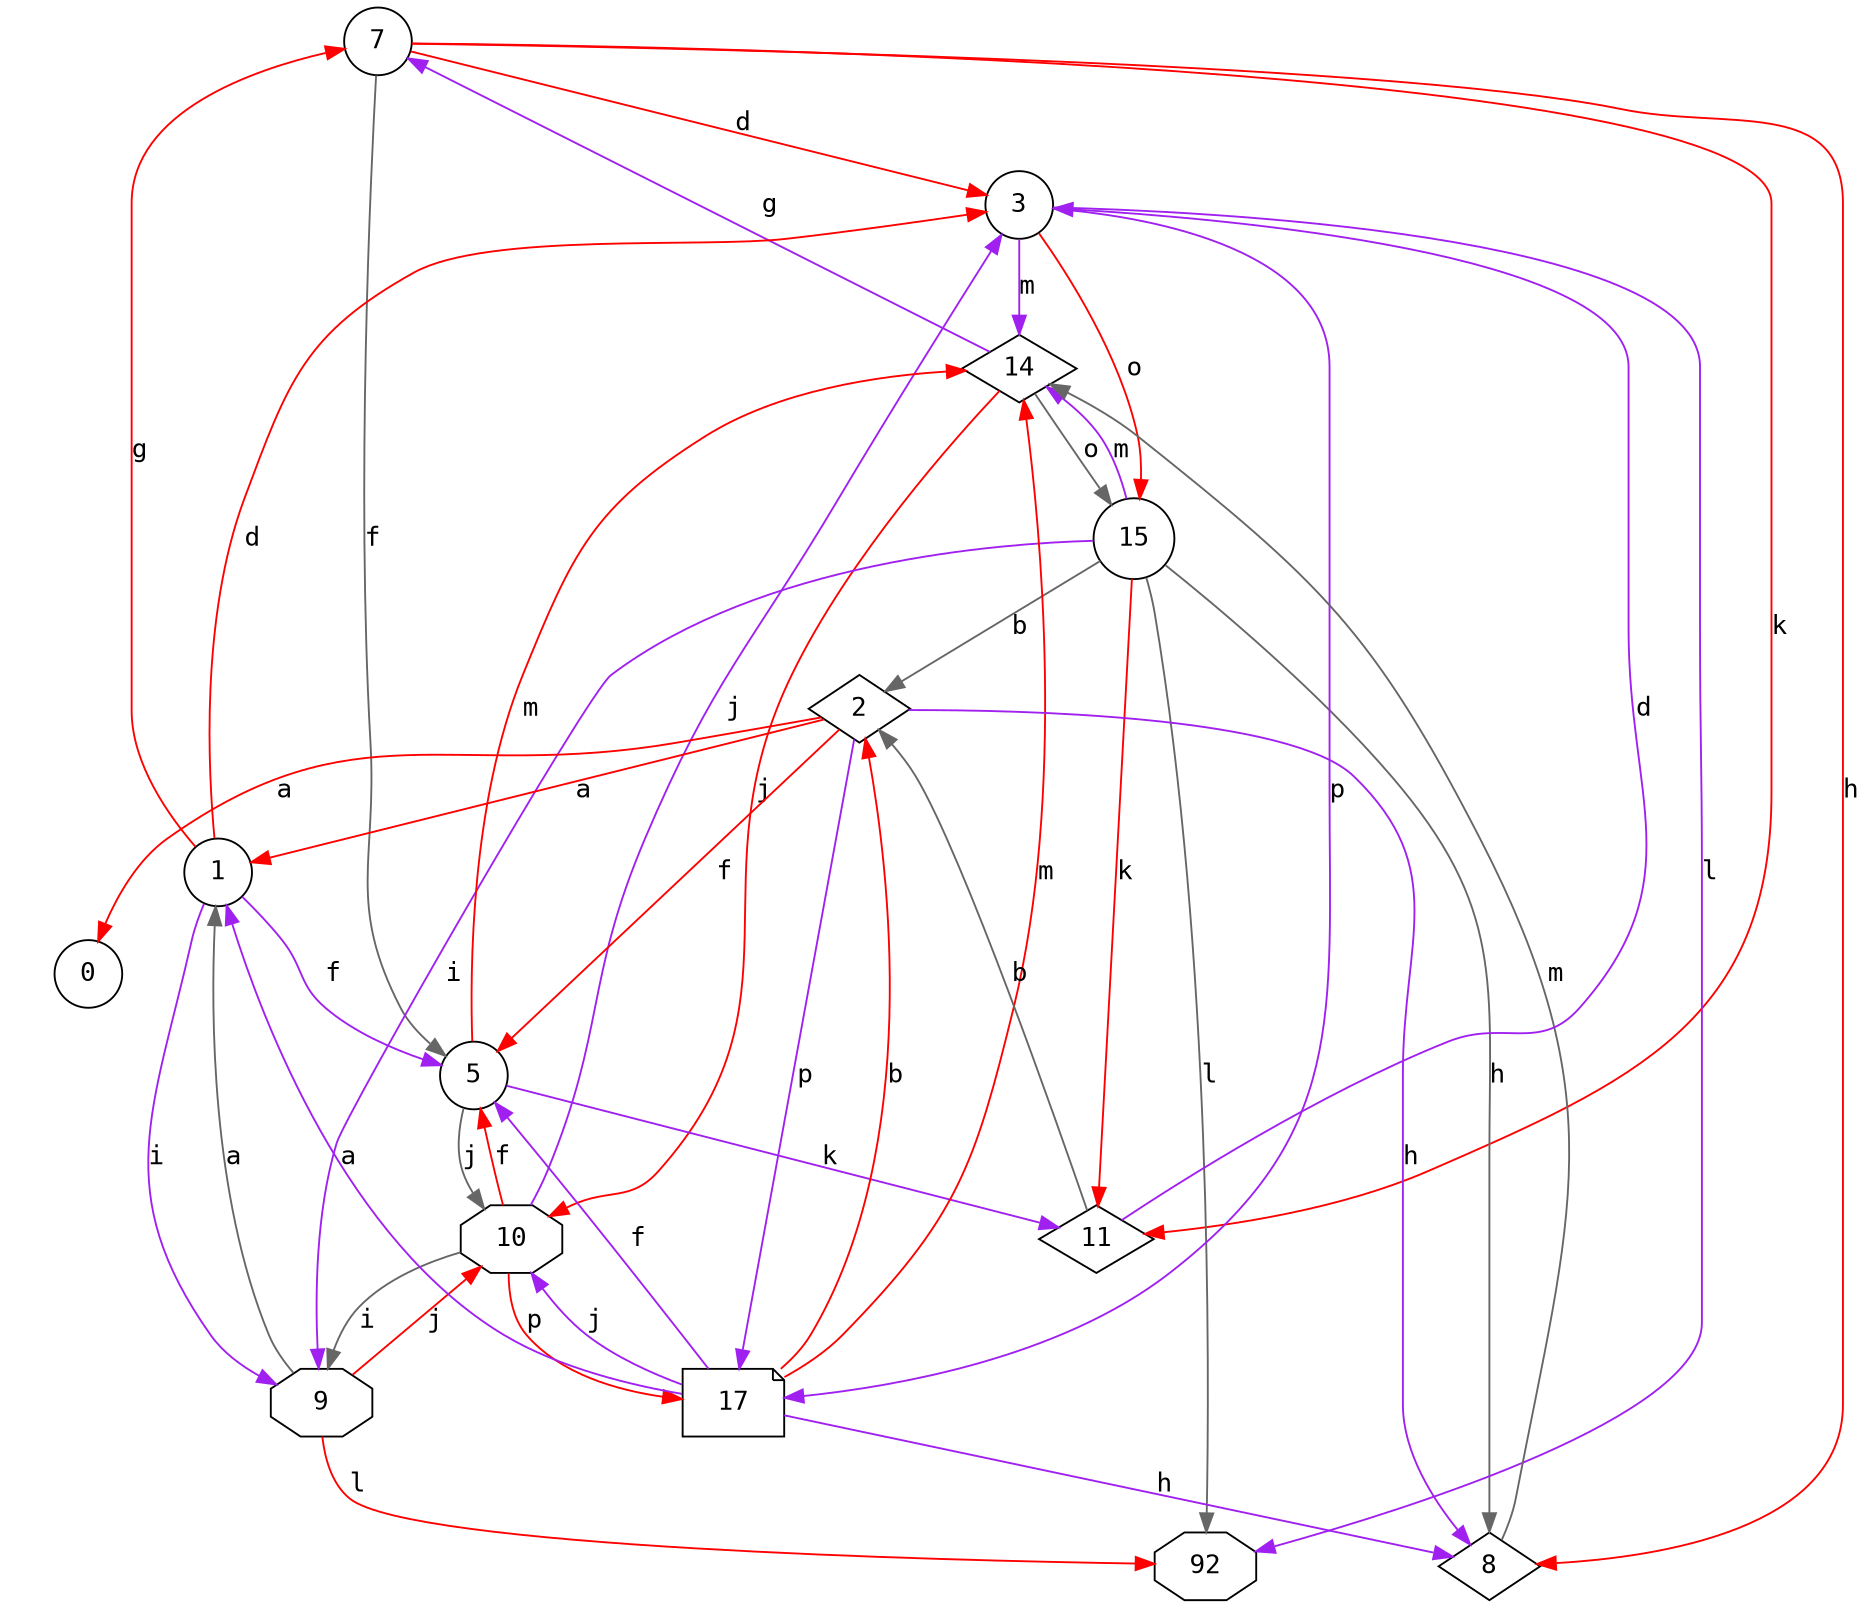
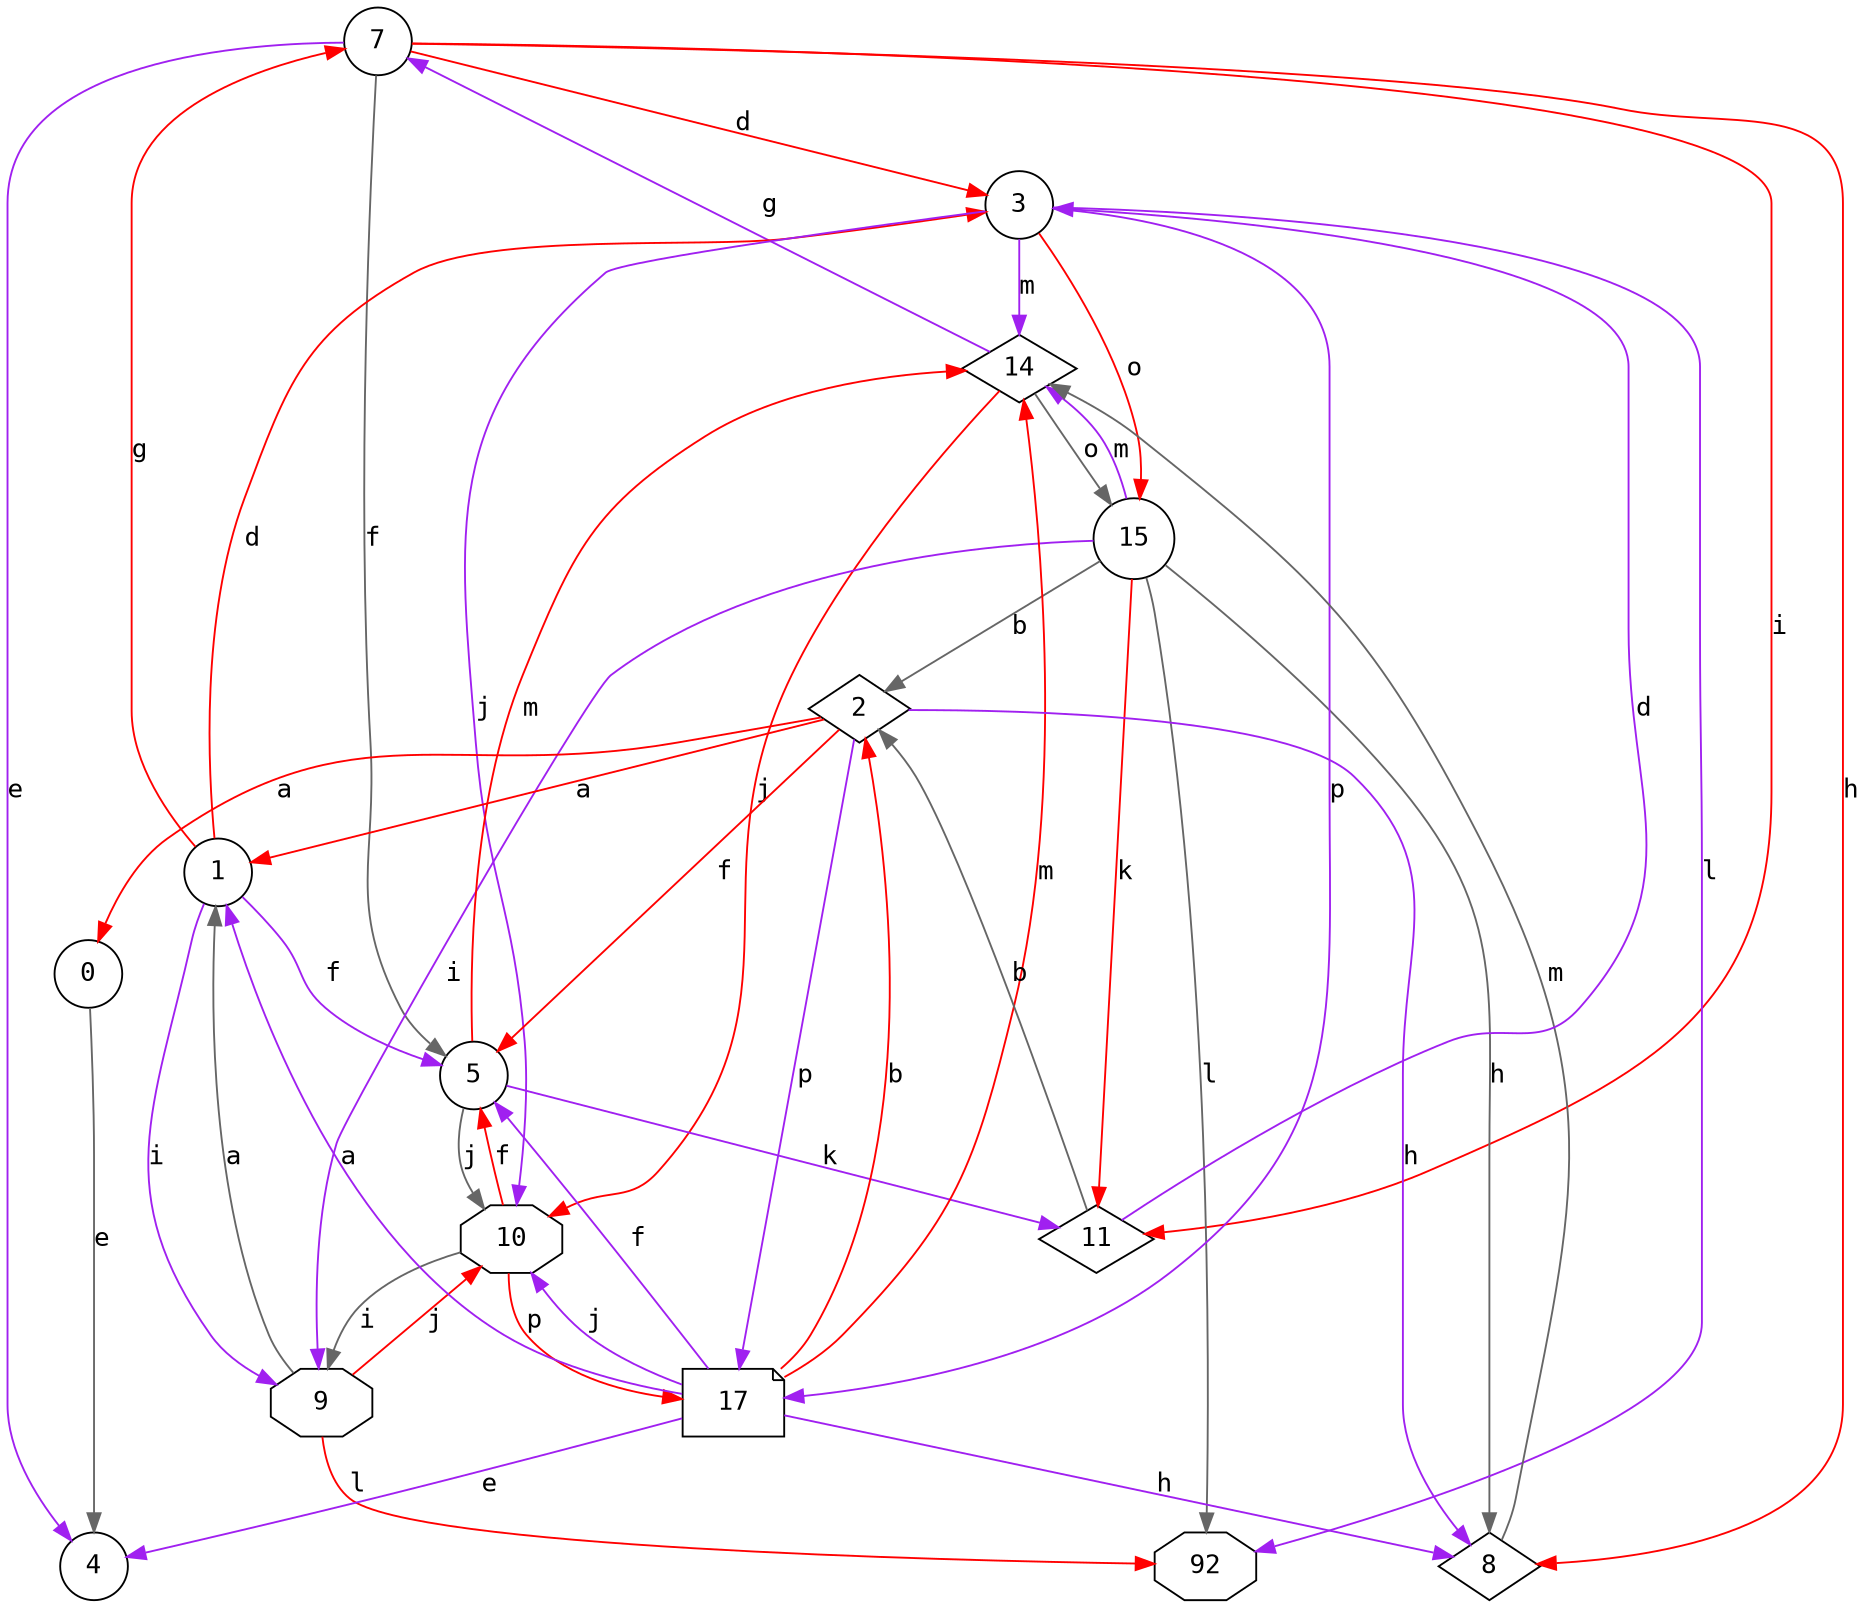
edge "7" -> "11": label "k" -> "i"
edge "10" -> "3": reversed
node "4": added
